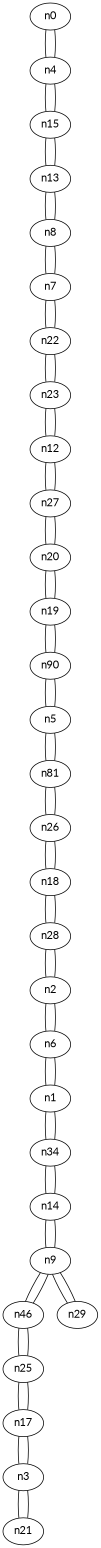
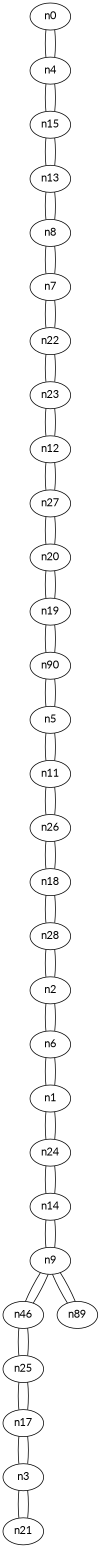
node "n81": label "n81" -> "n11"
node "n34": label "n34" -> "n24"
node "n29": label "n29" -> "n89"
